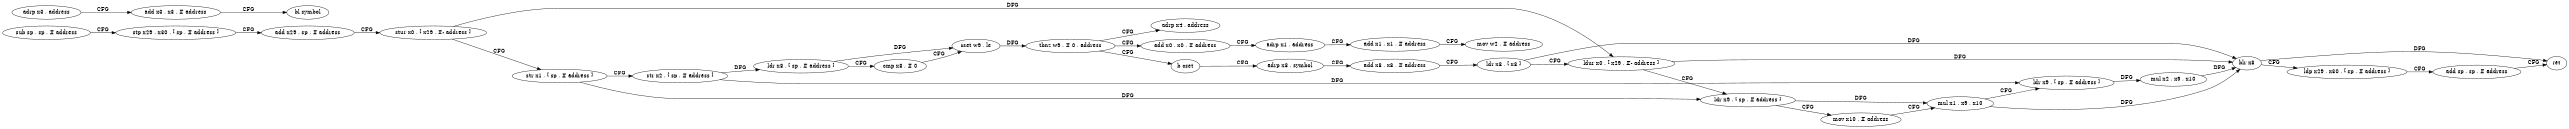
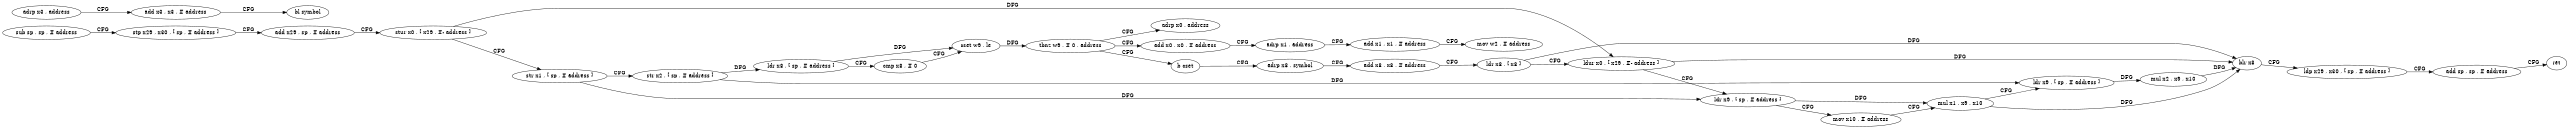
node "adrp x4 , address": label "adrp x4 , address" -> "adrp x0 , address"
edge "blr x8" -> "ret": removed, label "DFG"
